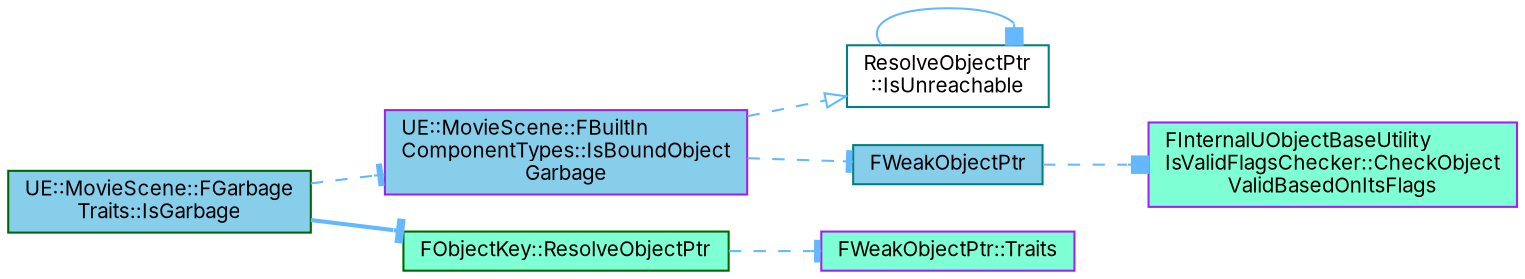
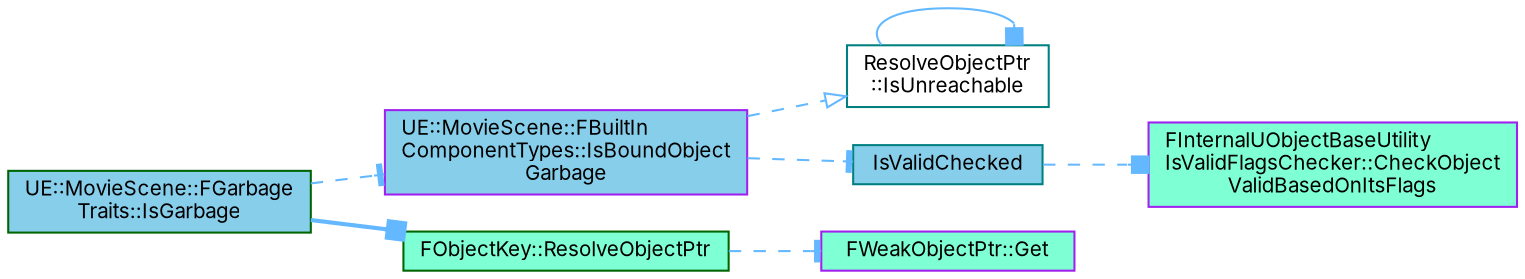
node "FWeakObjectPtr": label "FWeakObjectPtr" -> "IsValidChecked"
edge "UE::MovieScene::FGarbage Traits::IsGarbage" -> "FObjectKey::ResolveObjectPtr": arrowhead tee -> box
node "FWeakObjectPtr::Traits": label "FWeakObjectPtr::Traits" -> "FWeakObjectPtr::Get"
